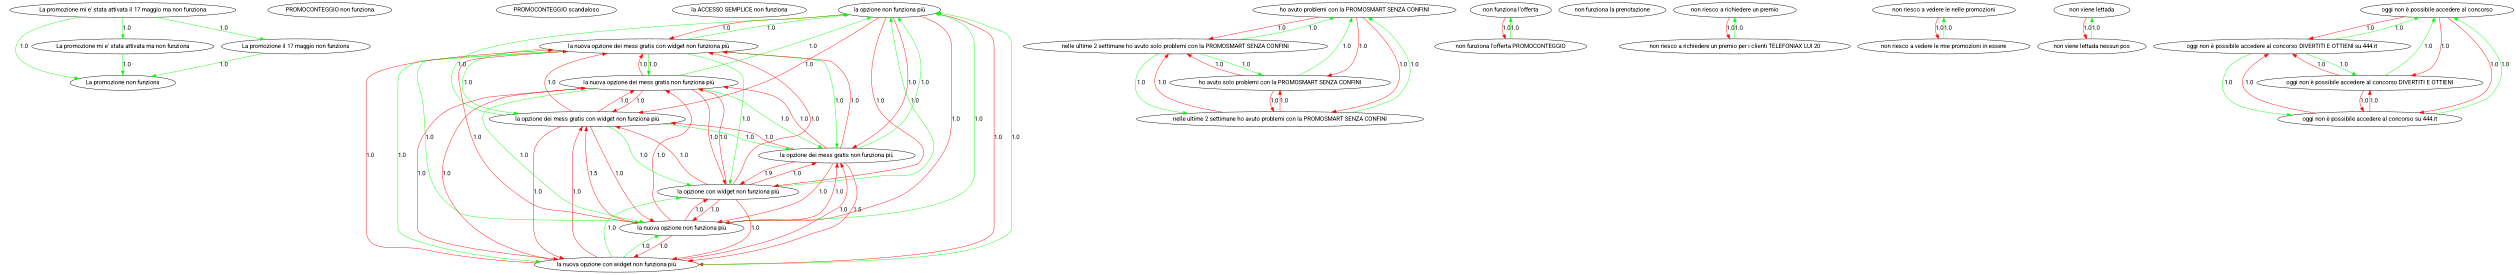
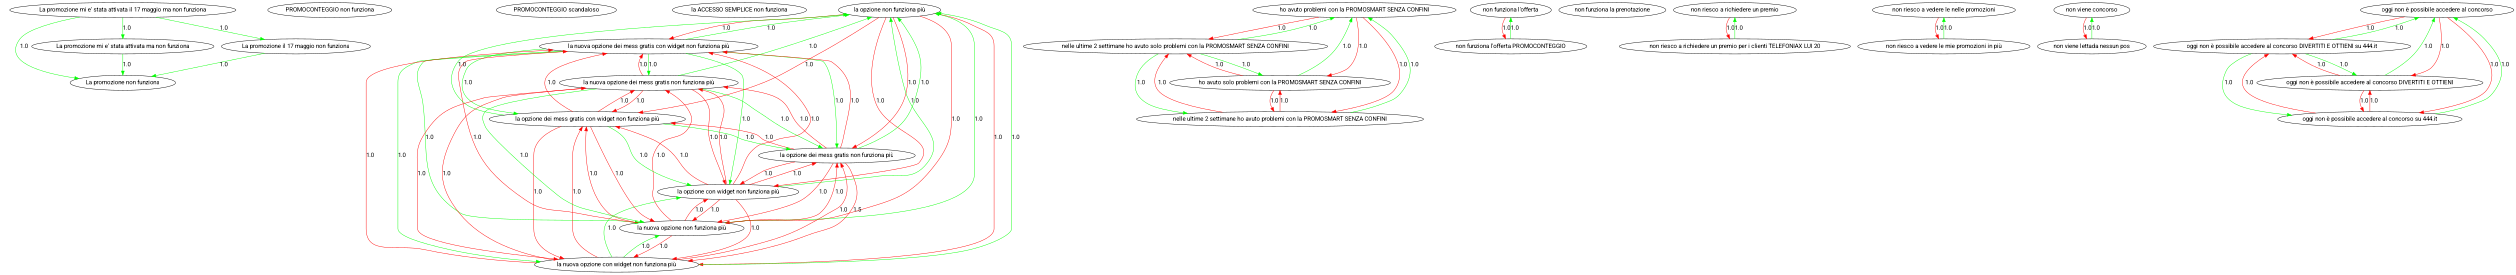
node "non viene lettada": label "non viene lettada" -> "non viene concorso"
node "non riesco a vedere le mie promozioni in essere": label "non riesco a vedere le mie promozioni in essere" -> "non riesco a vedere le mie promozioni in più"
edge "la nuova opzione non funziona più" -> "la opzione dei mess gratis con widget non funziona più": label "1.5" -> "1.0"
edge "la opzione dei mess gratis non funziona più" -> "la opzione con widget non funziona più": label "1.9" -> "1.0"
